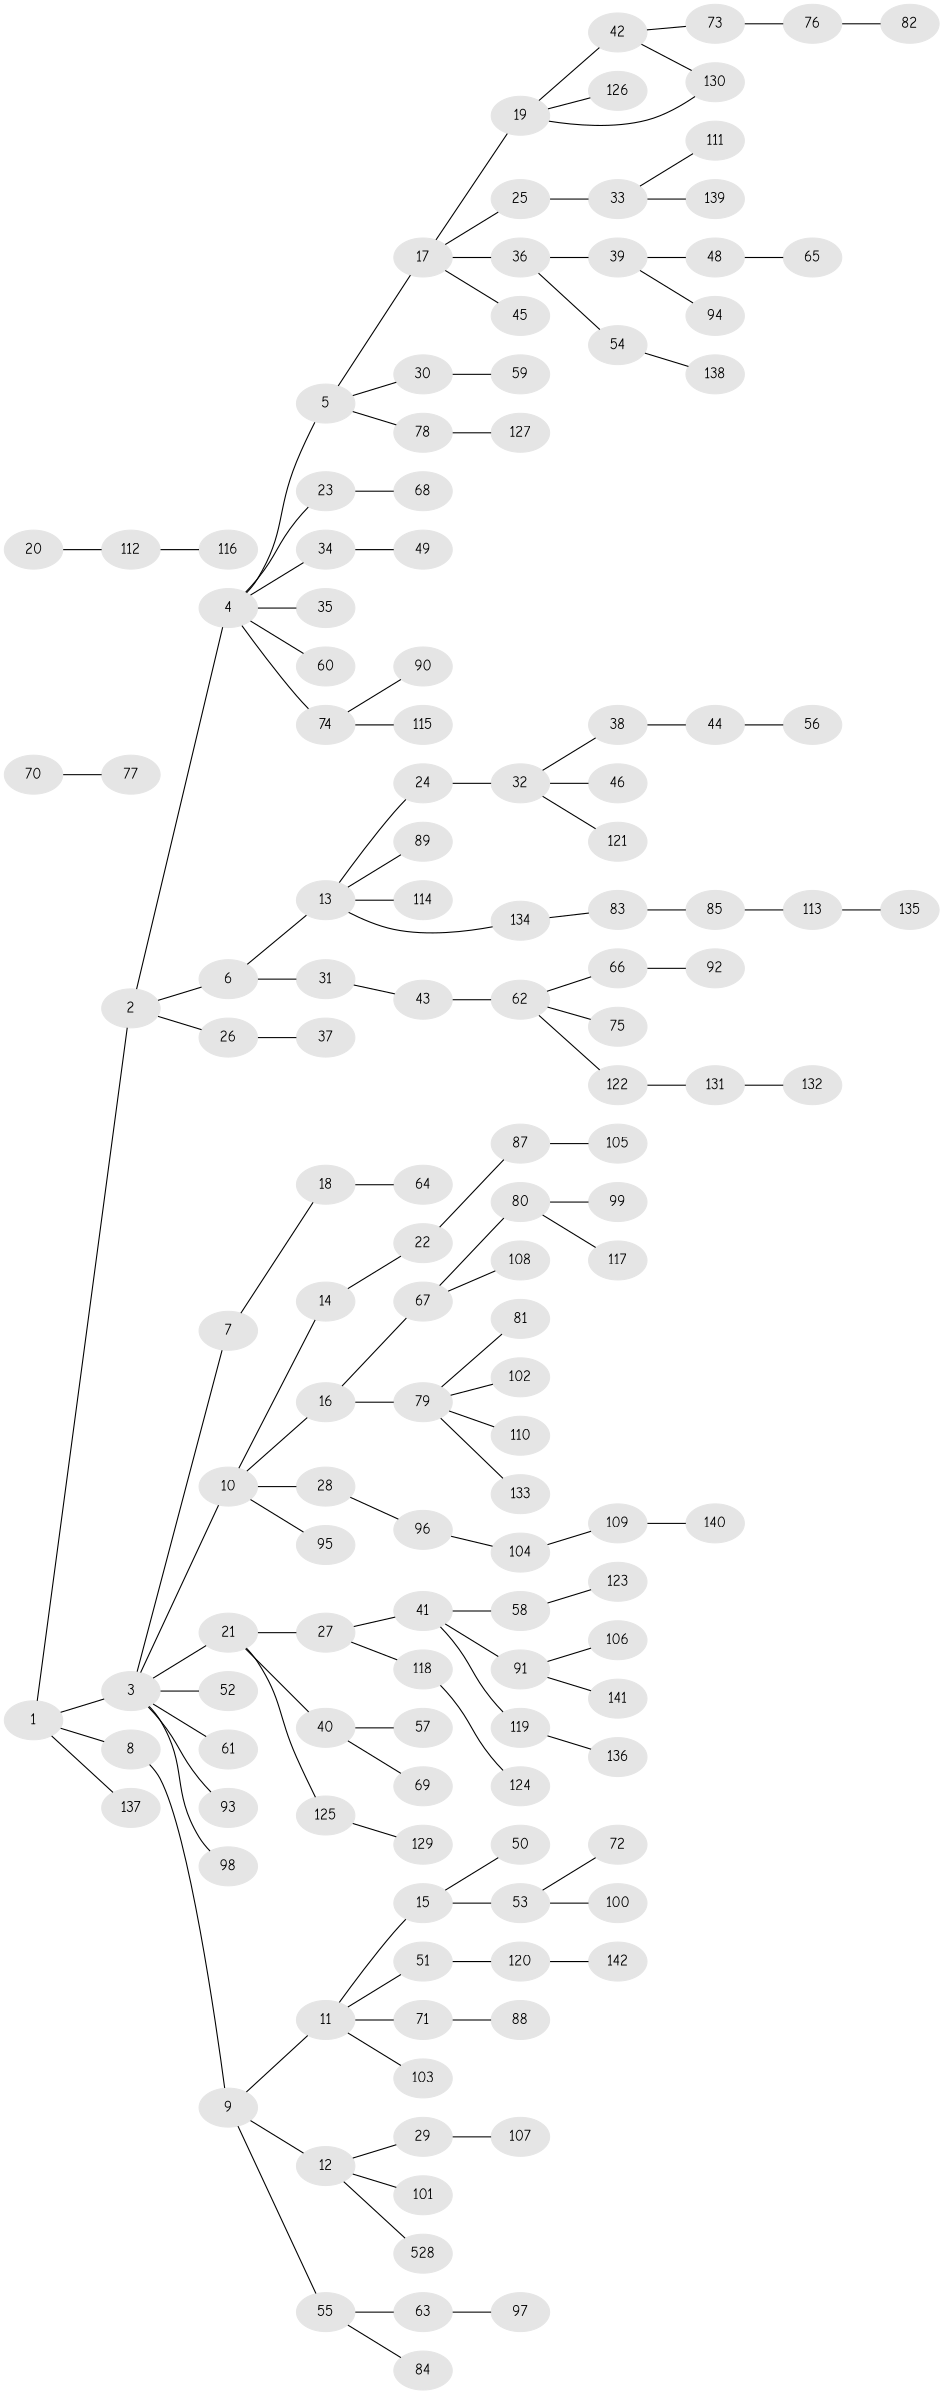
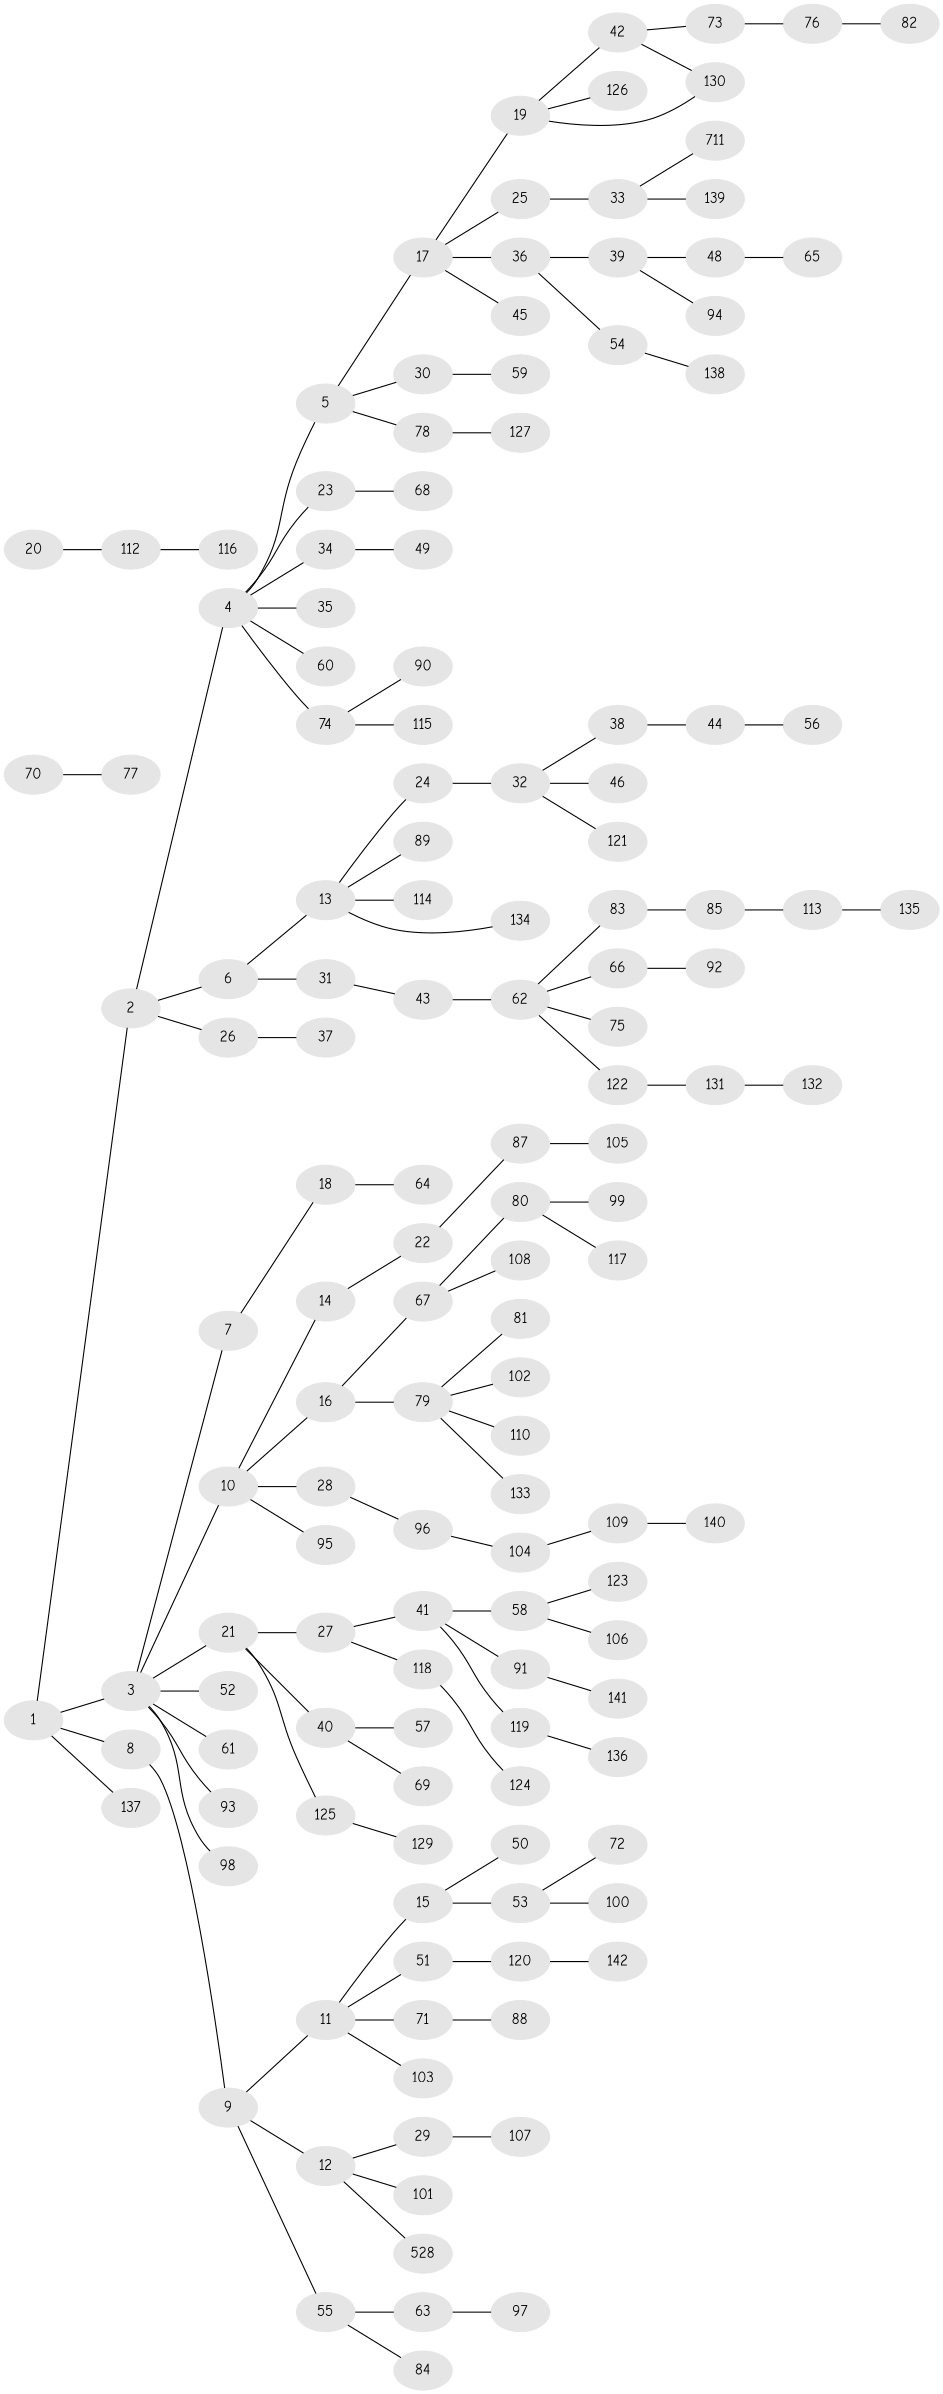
node "111": label "111" -> "711"
edge "83" -- "134": now "83" -- "62"
edge "106" -- "91": now "106" -- "58"
